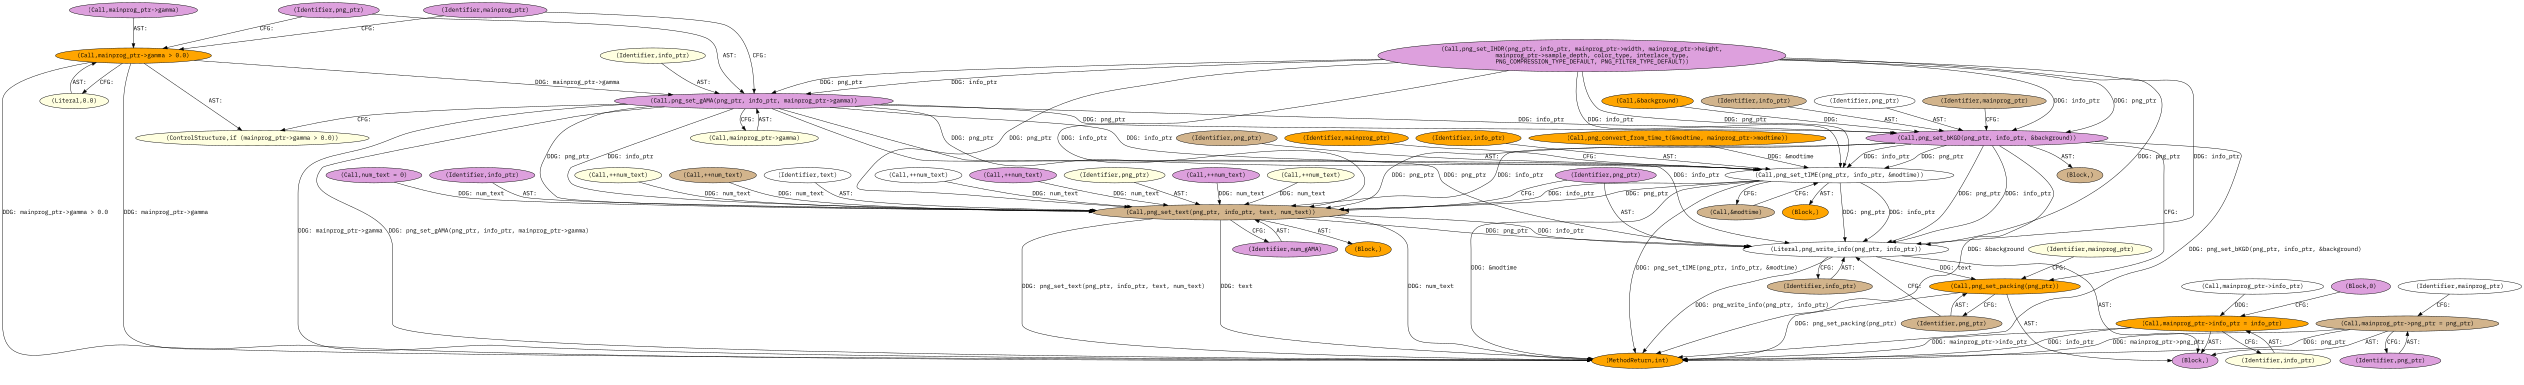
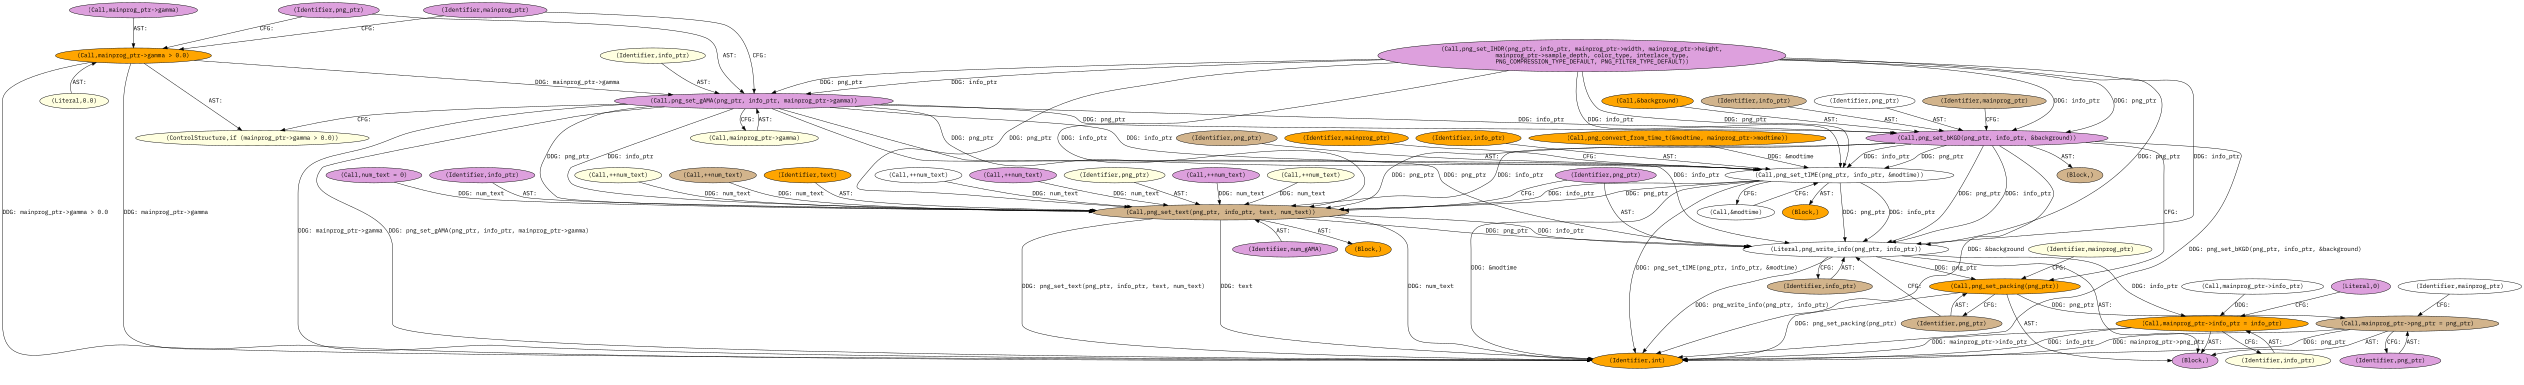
edge "(Call,mainprog_ptr->gamma > 0.0)" -> "(Literal,0.0)": removed, label "CFG:"
edge "(Call,&background)" -> "(Call,png_set_bKGD(png_ptr, info_ptr, &background))": label "DDG: " -> "AST: "
node "(Identifier,text)": fillcolor white -> orange
node "(Call,&modtime)": fillcolor tan -> white
edge "(Call,png_set_text(png_ptr, info_ptr, text, num_text))" -> "(Identifier,num_gAMA)": removed, label "CFG:"
edge "(Literal,png_write_info(png_ptr, info_ptr))" -> "(Call,mainprog_ptr->info_ptr = info_ptr)": added, label "DDG: info_ptr"
edge "(Literal,png_write_info(png_ptr, info_ptr))" -> "(Call,png_set_packing(png_ptr))": label "DDG: text" -> "DDG: png_ptr"
node "(Block,0)": label "(Block,0)" -> "(Literal,0)"
edge "(Call,png_set_packing(png_ptr))" -> "(Call,mainprog_ptr->png_ptr = png_ptr)": added, label "DDG: png_ptr"
node "(MethodReturn,int)": label "(MethodReturn,int)" -> "(Identifier,int)"
